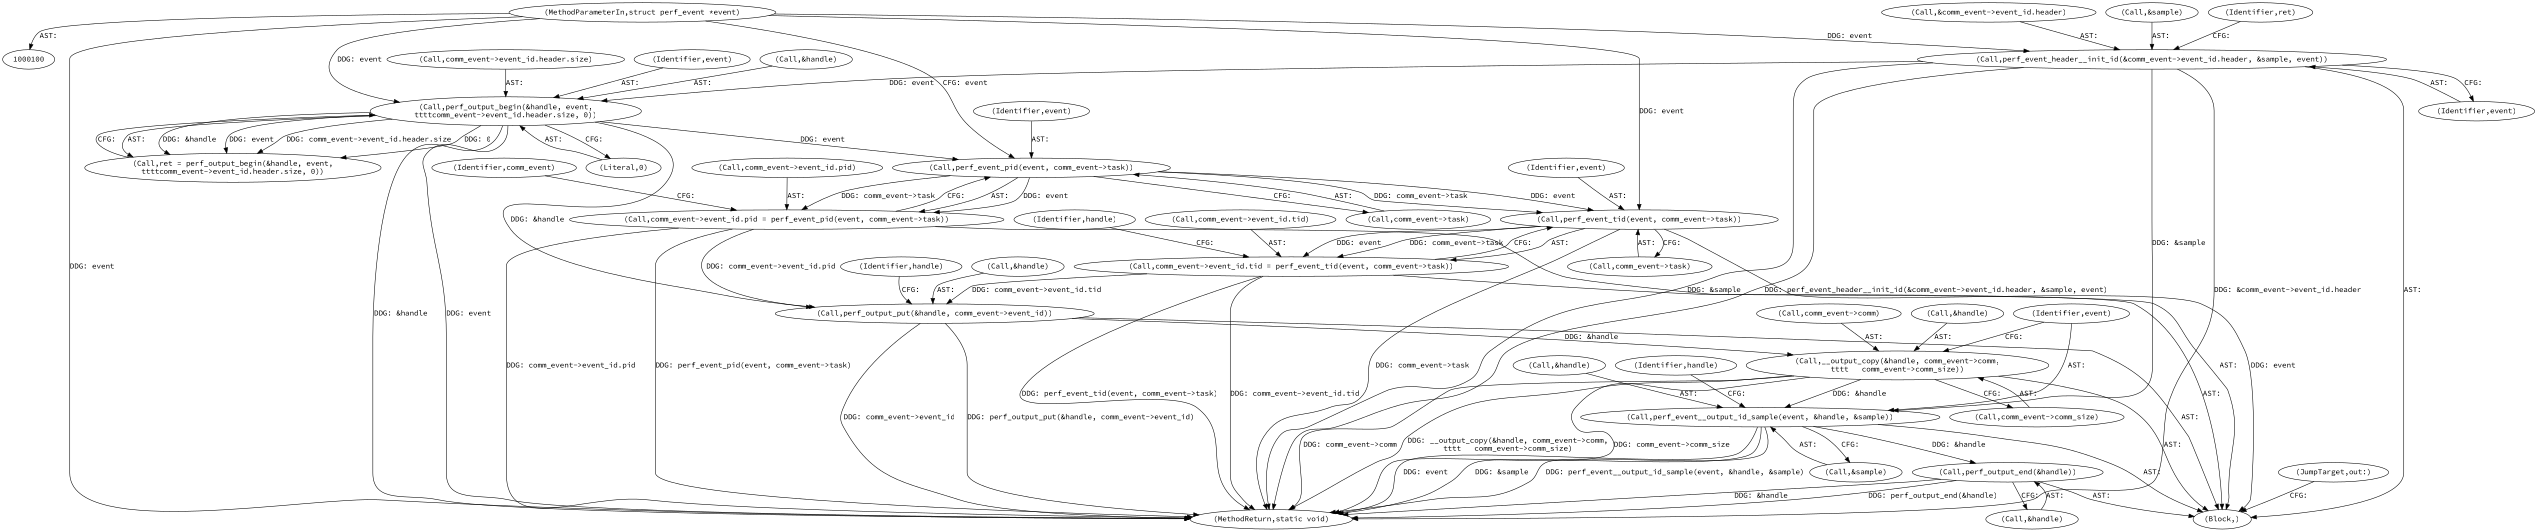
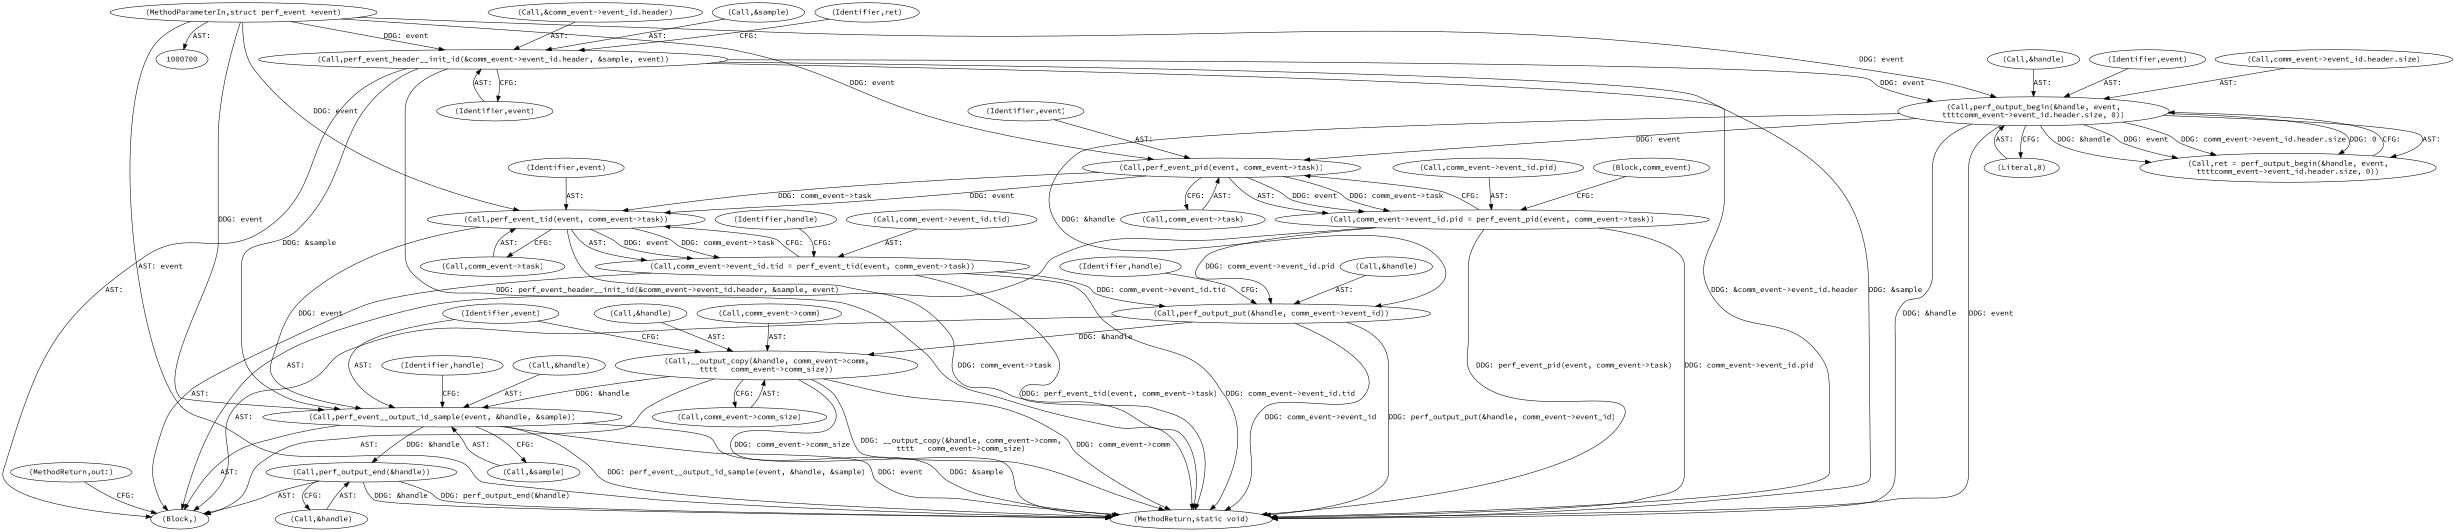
node "1000100": label "1000100" -> "1000700"
edge "(MethodParameterIn,struct perf_event *event)" -> "(Call,perf_event_pid(event, comm_event->task))": label "CFG: event" -> "DDG: event"
node "(Identifier,comm_event)": label "(Identifier,comm_event)" -> "(Block,comm_event)"
node "(Literal,0)": label "(Literal,0)" -> "(Literal,8)"
edge "(MethodParameterIn,struct perf_event *event)" -> "(MethodReturn,static void)": label "DDG: event" -> "AST: event"
edge "(MethodParameterIn,struct perf_event *event)" -> "(Call,perf_event__output_id_sample(event, &handle, &sample))": added, label "DDG: event"
edge "(Call,perf_event_tid(event, comm_event->task))" -> "(Block,)": now "(Call,perf_event_tid(event, comm_event->task))" -> "(Call,perf_event__output_id_sample(event, &handle, &sample))"
node "(JumpTarget,out:)": label "(JumpTarget,out:)" -> "(MethodReturn,out:)"
